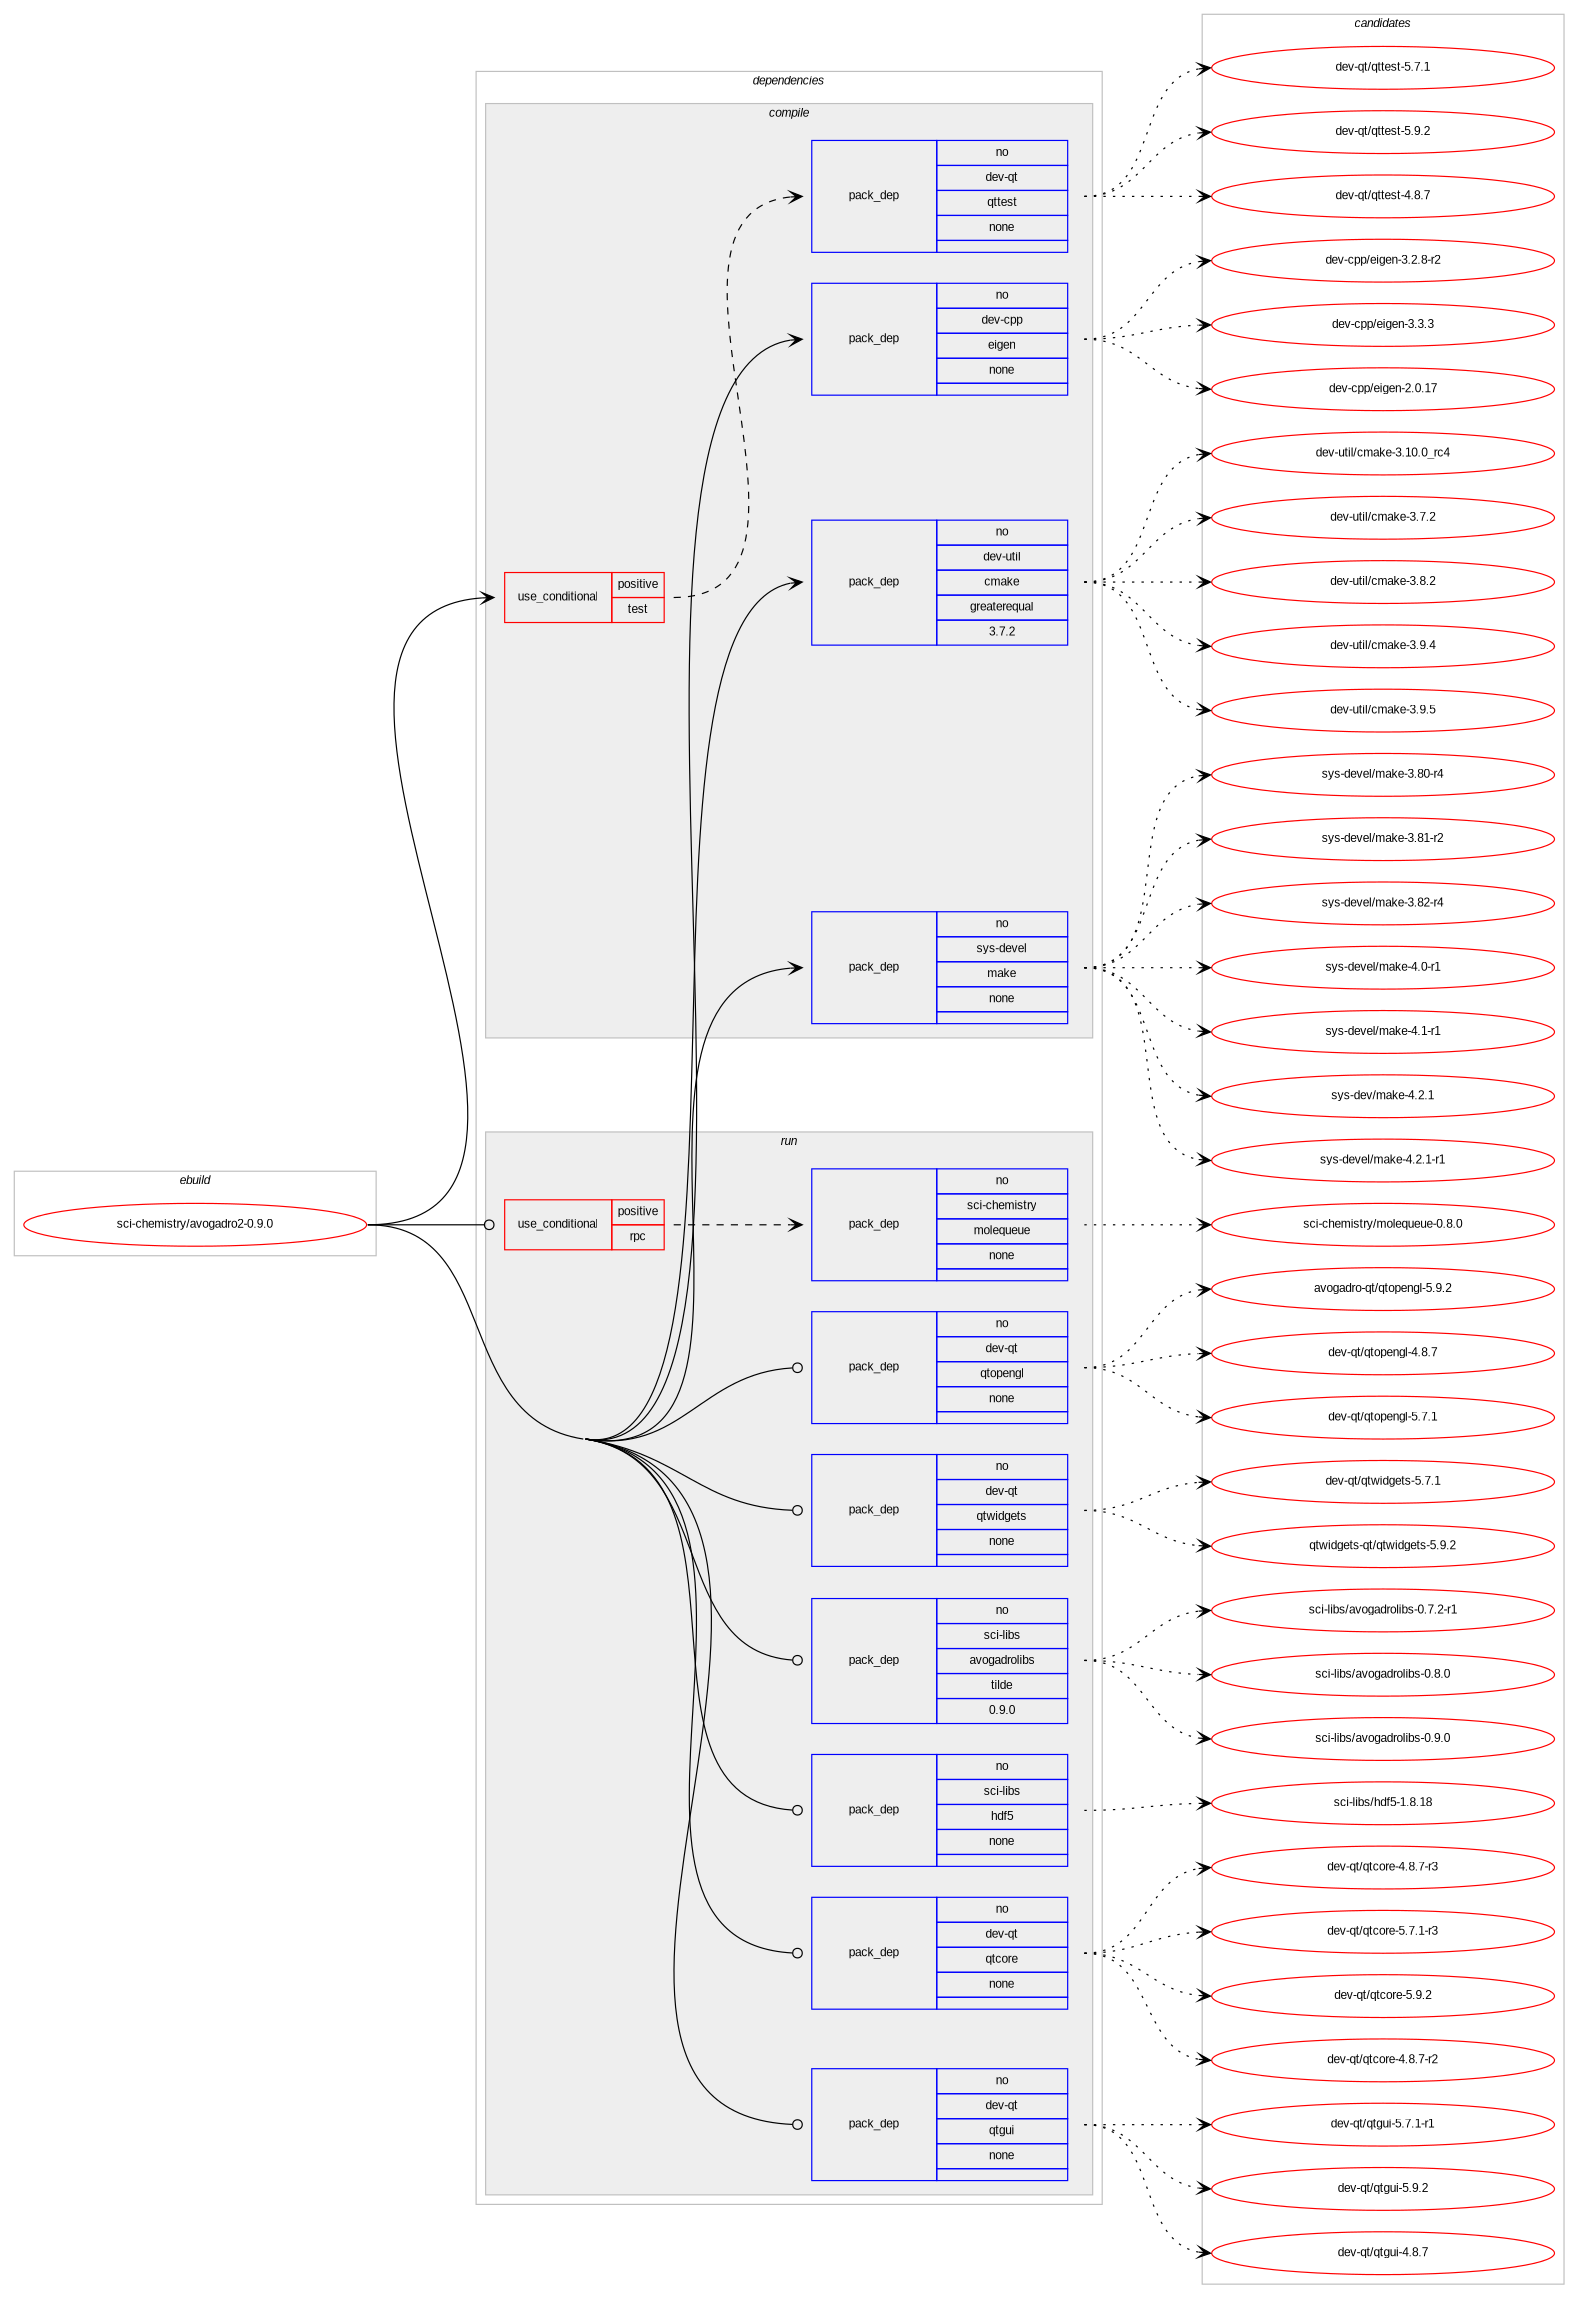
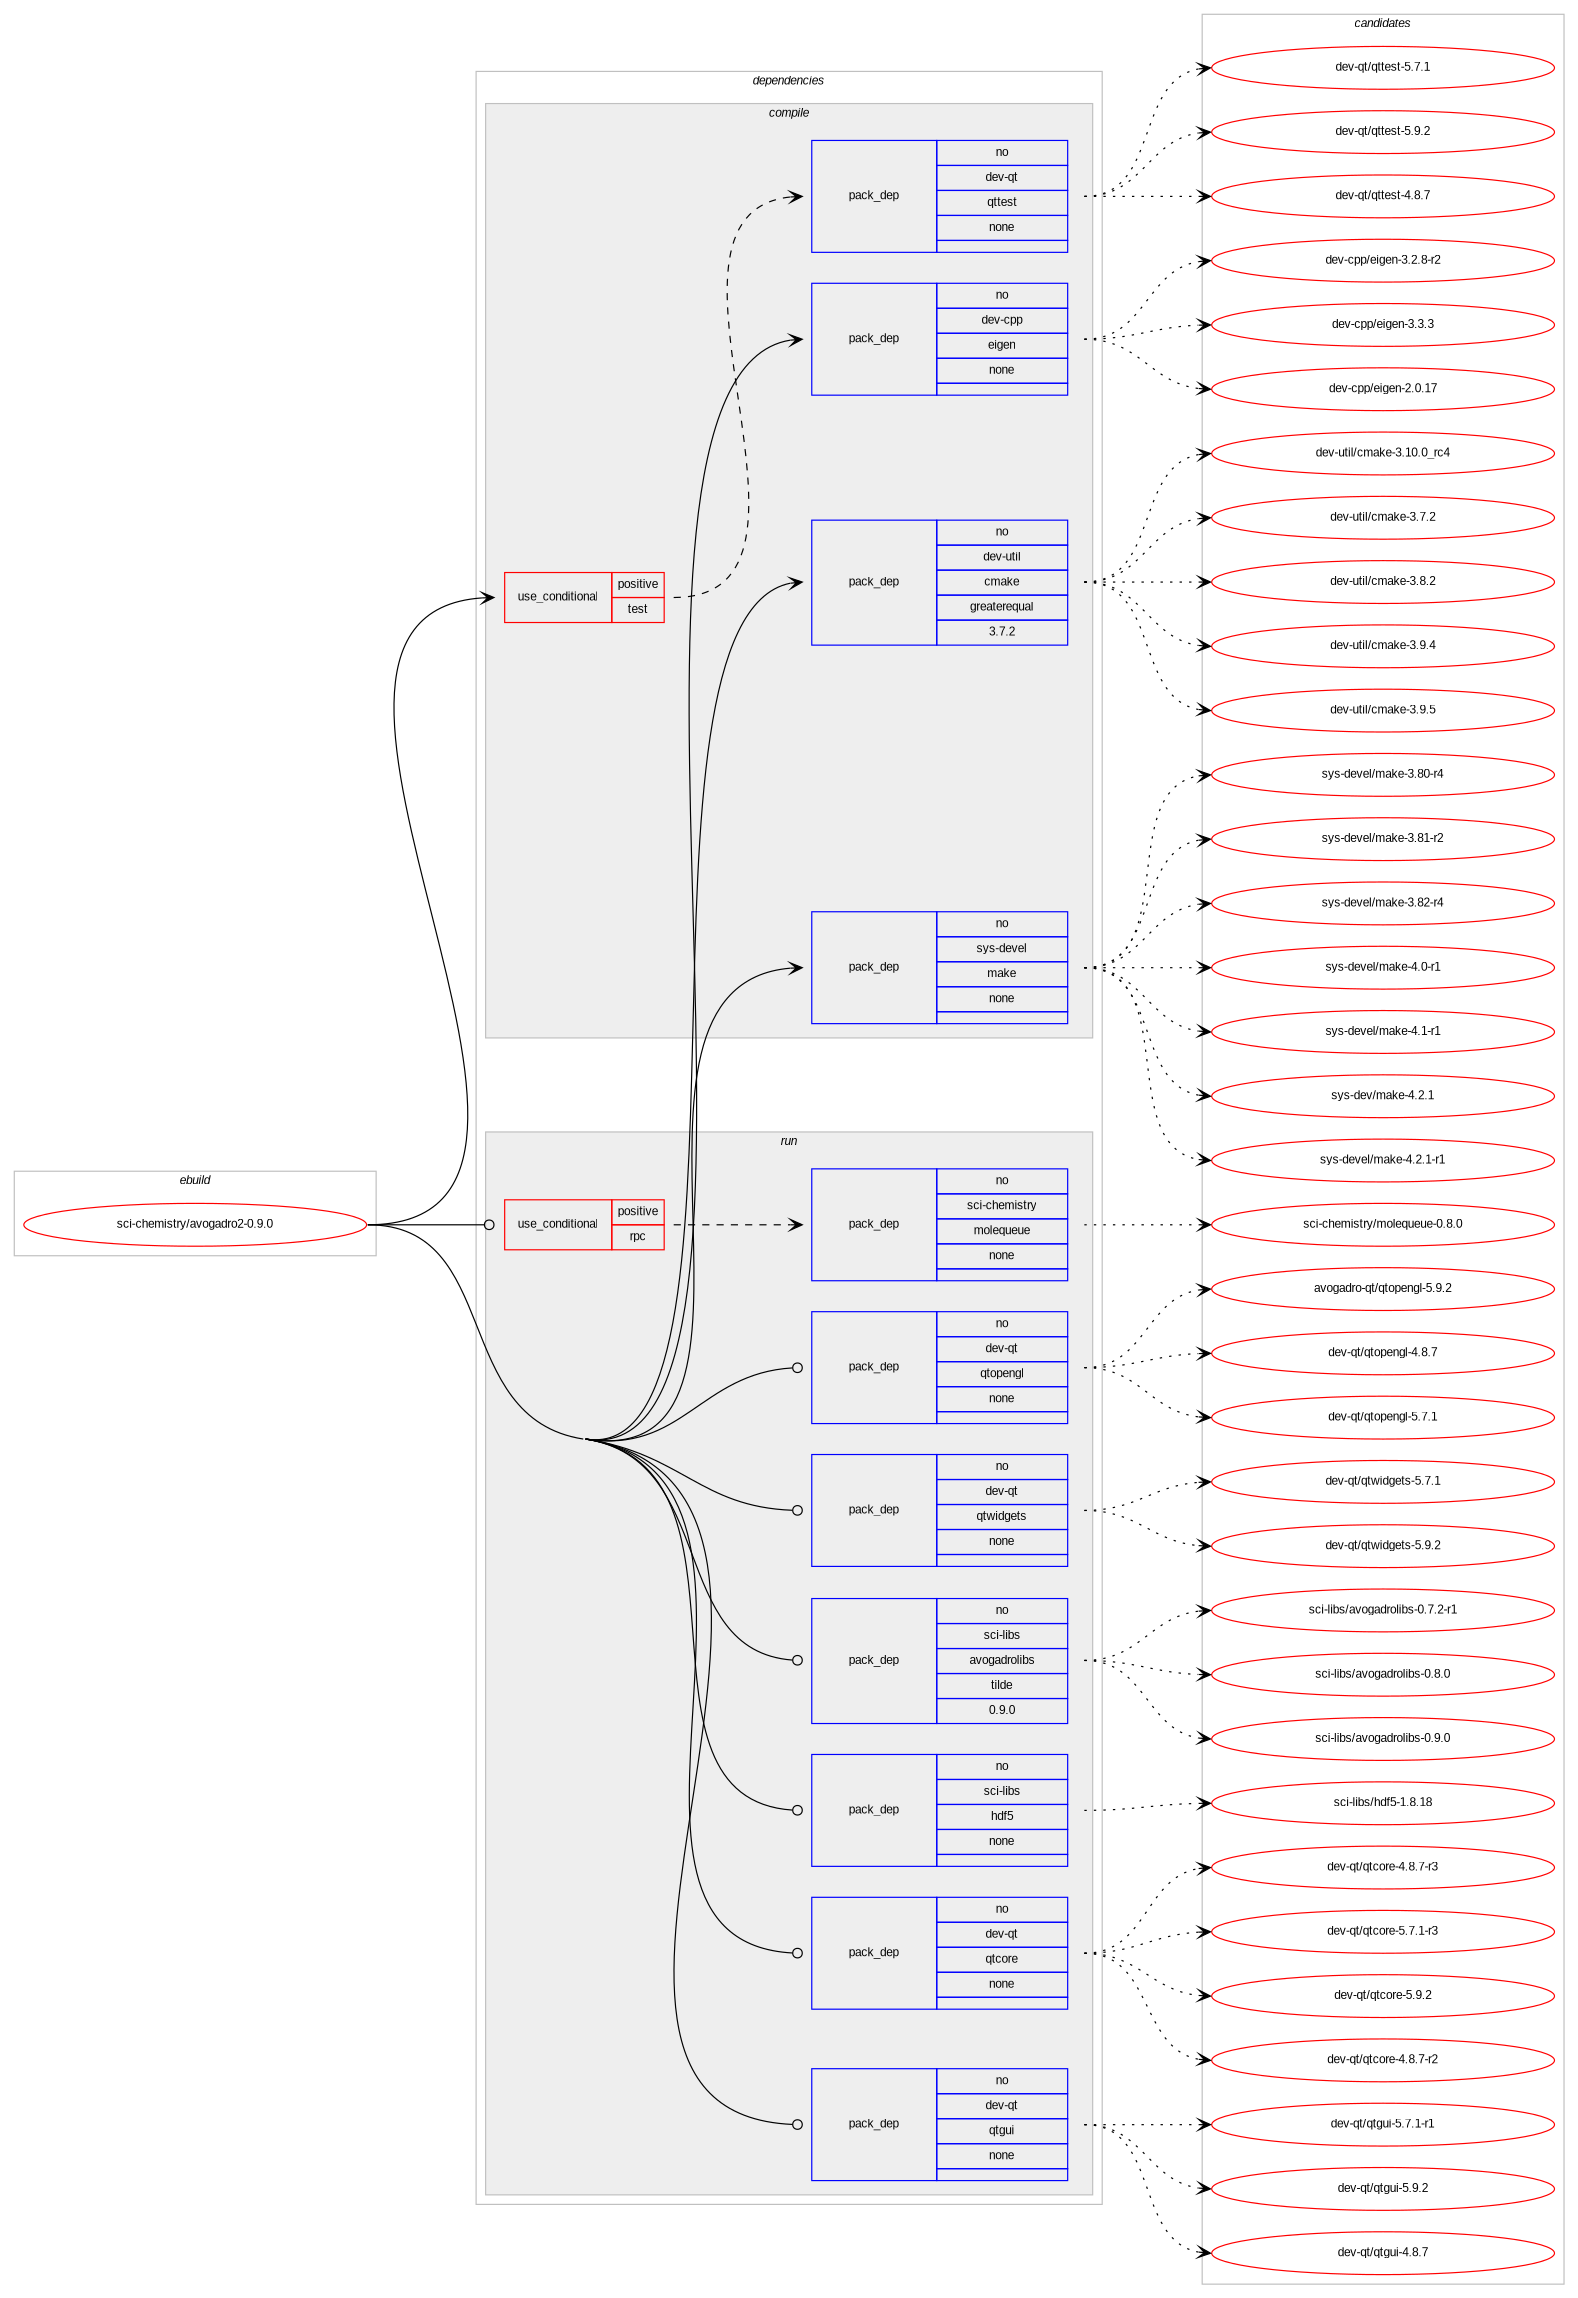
node "qtwidgets-qt/qtwidgets-5.9.2": label "qtwidgets-qt/qtwidgets-5.9.2" -> "dev-qt/qtwidgets-5.9.2"
